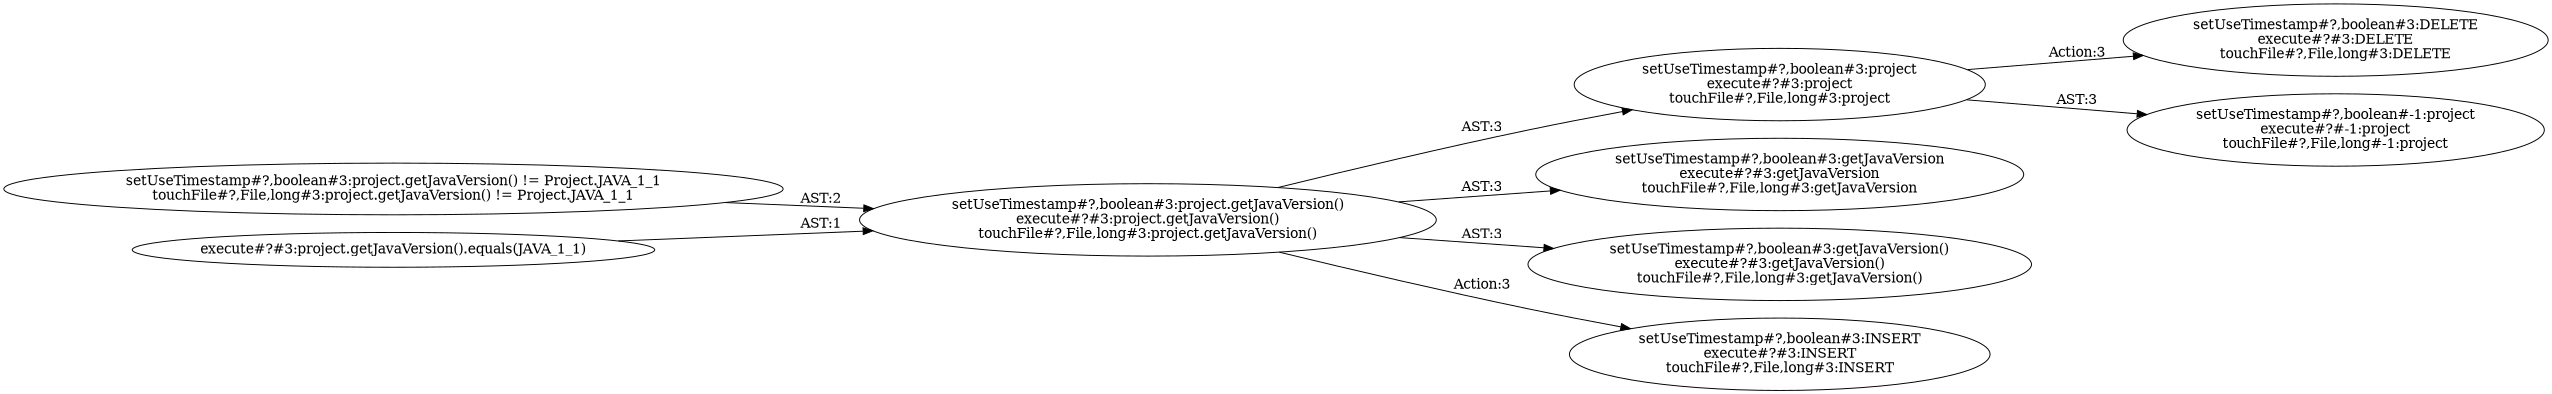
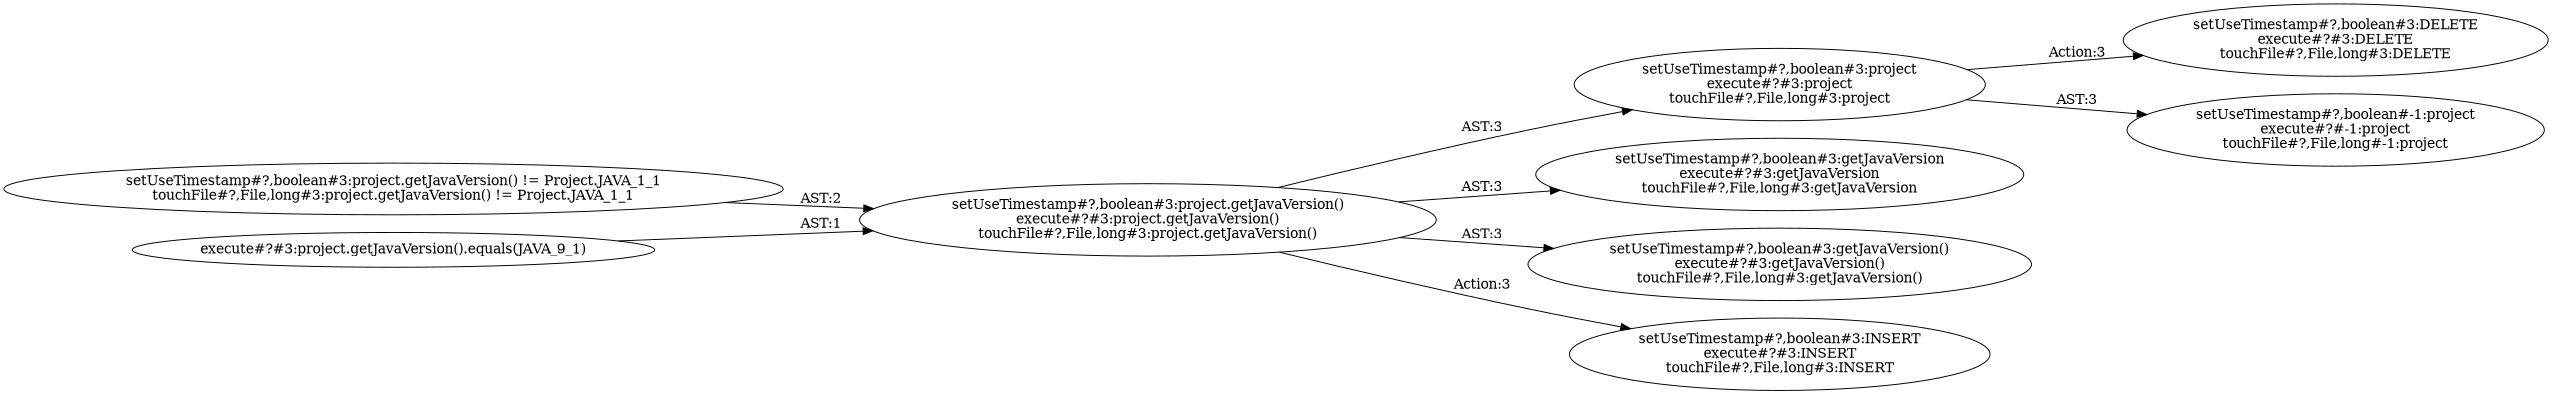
node "execute#?#3:project.getJavaVersion().equals(JAVA_1_1)": label "execute#?#3:project.getJavaVersion().equals(JAVA_1_1)" -> "execute#?#3:project.getJavaVersion().equals(JAVA_9_1)"
